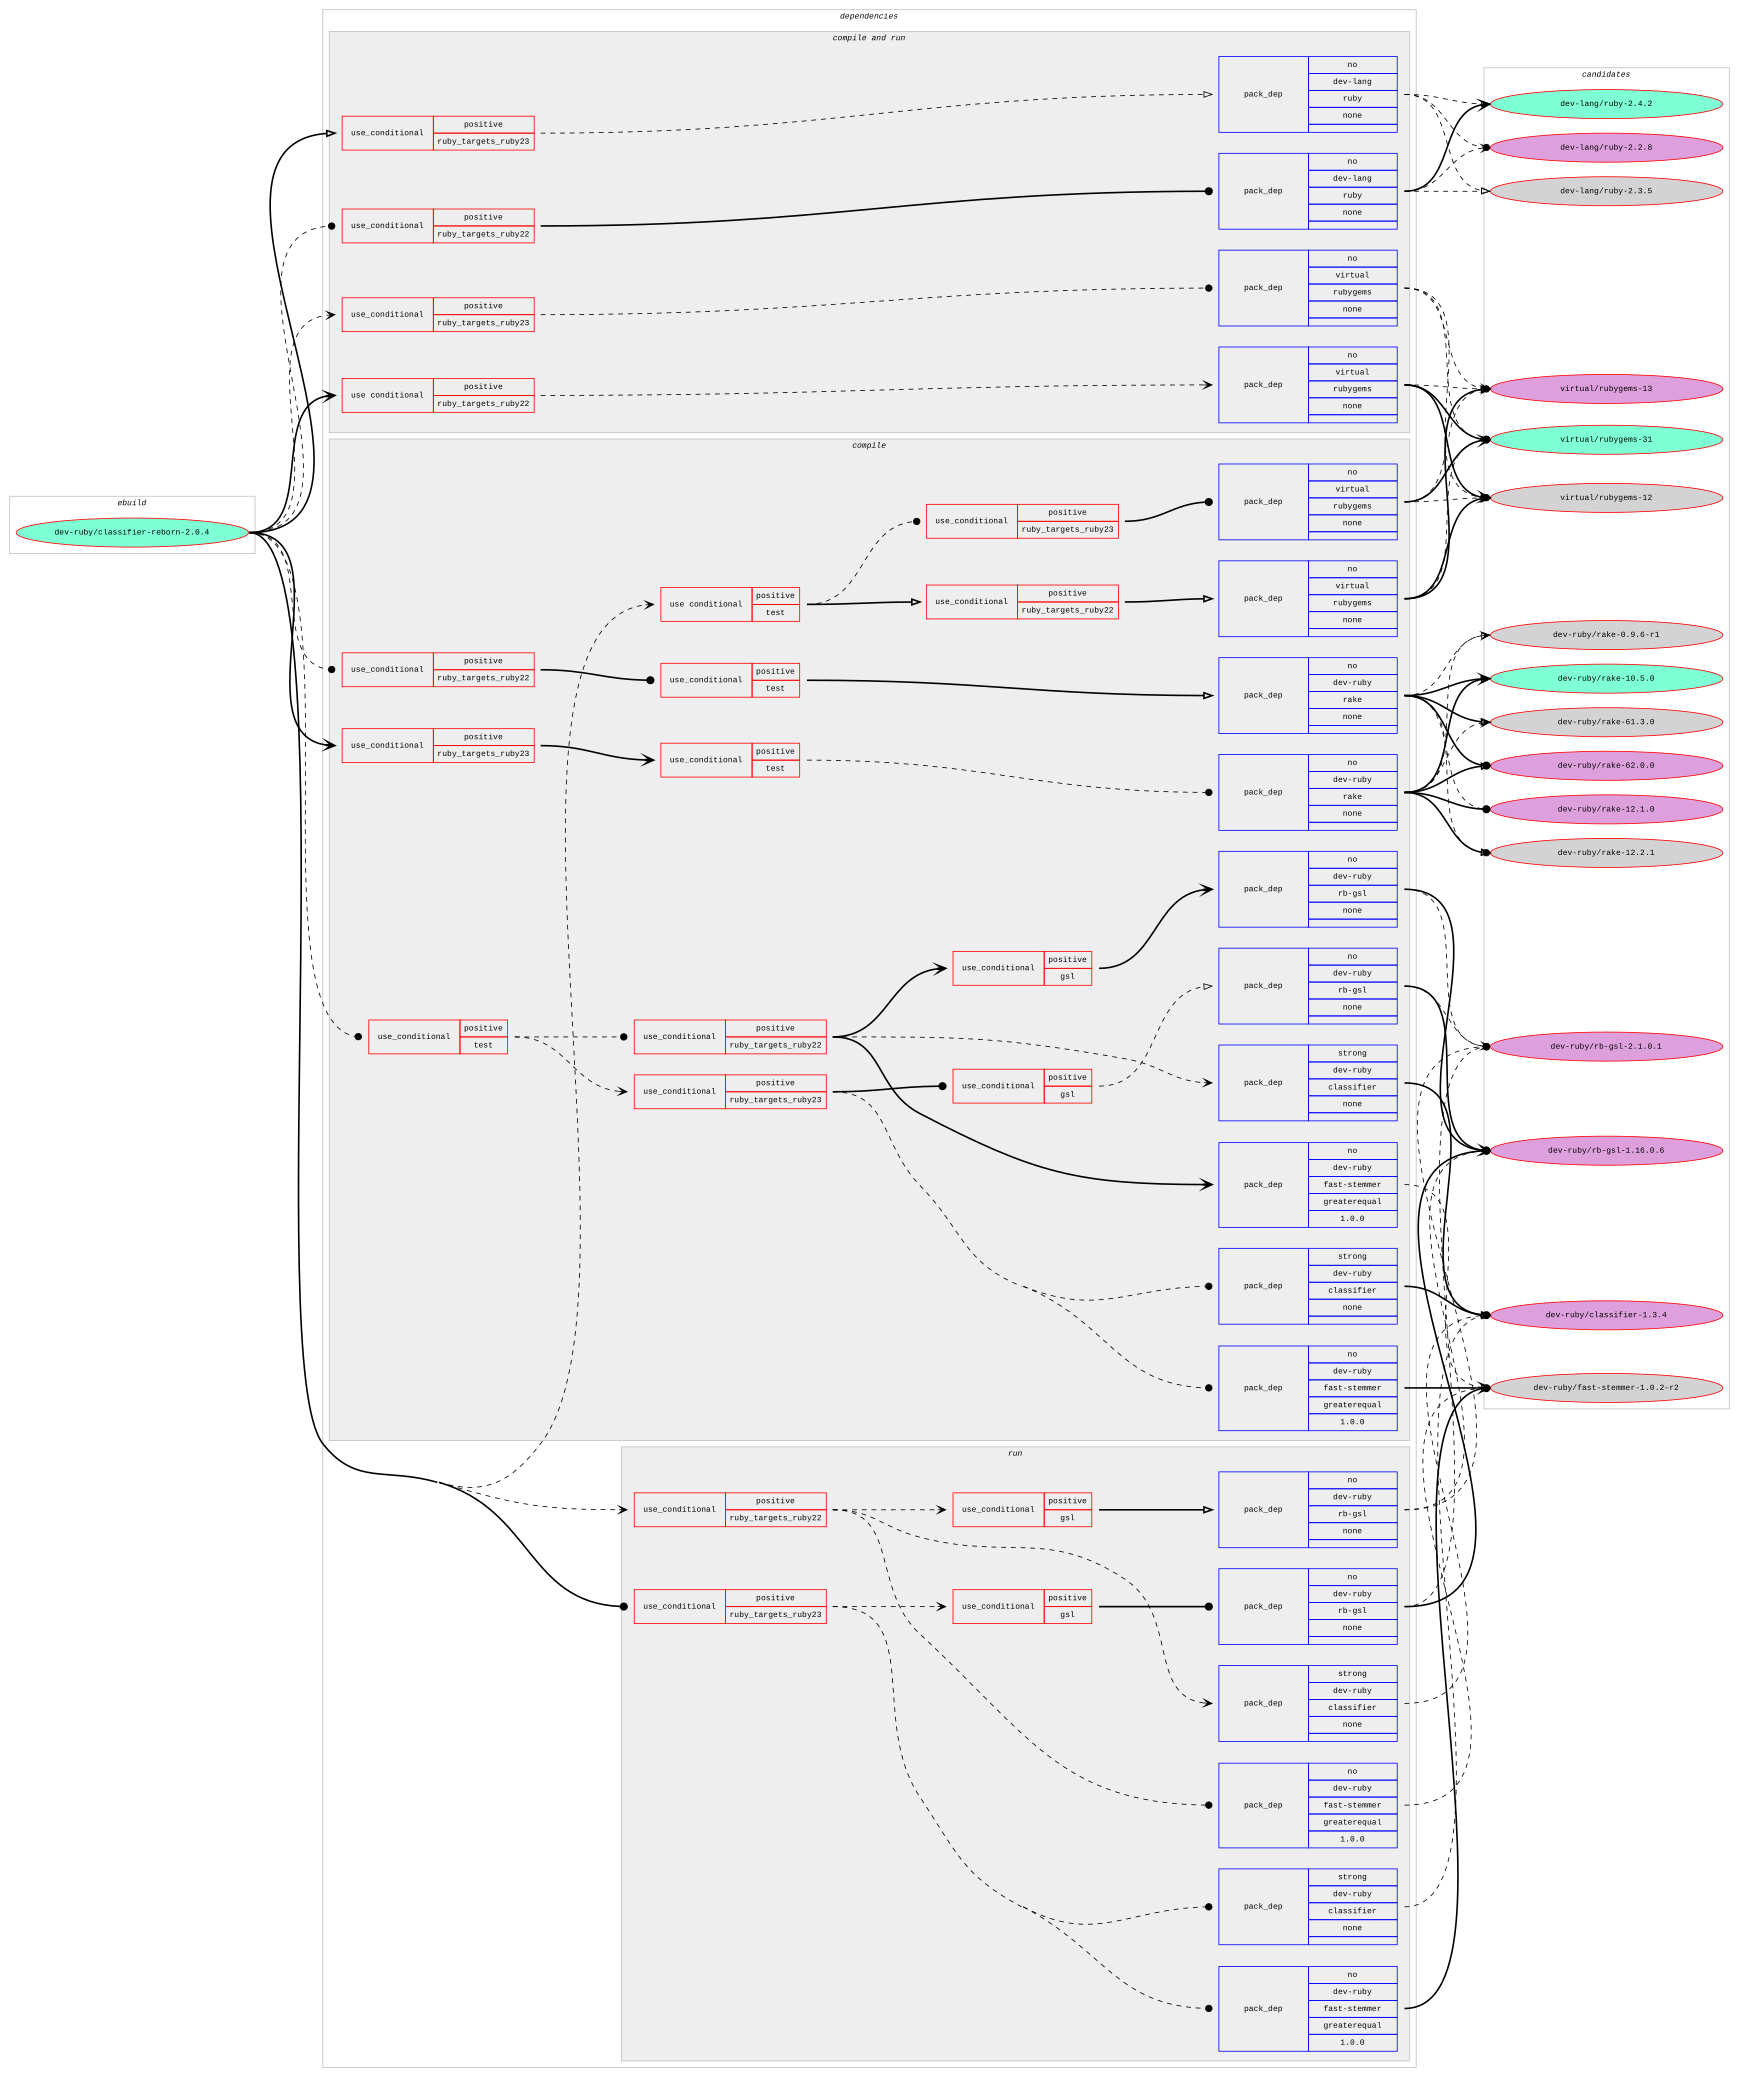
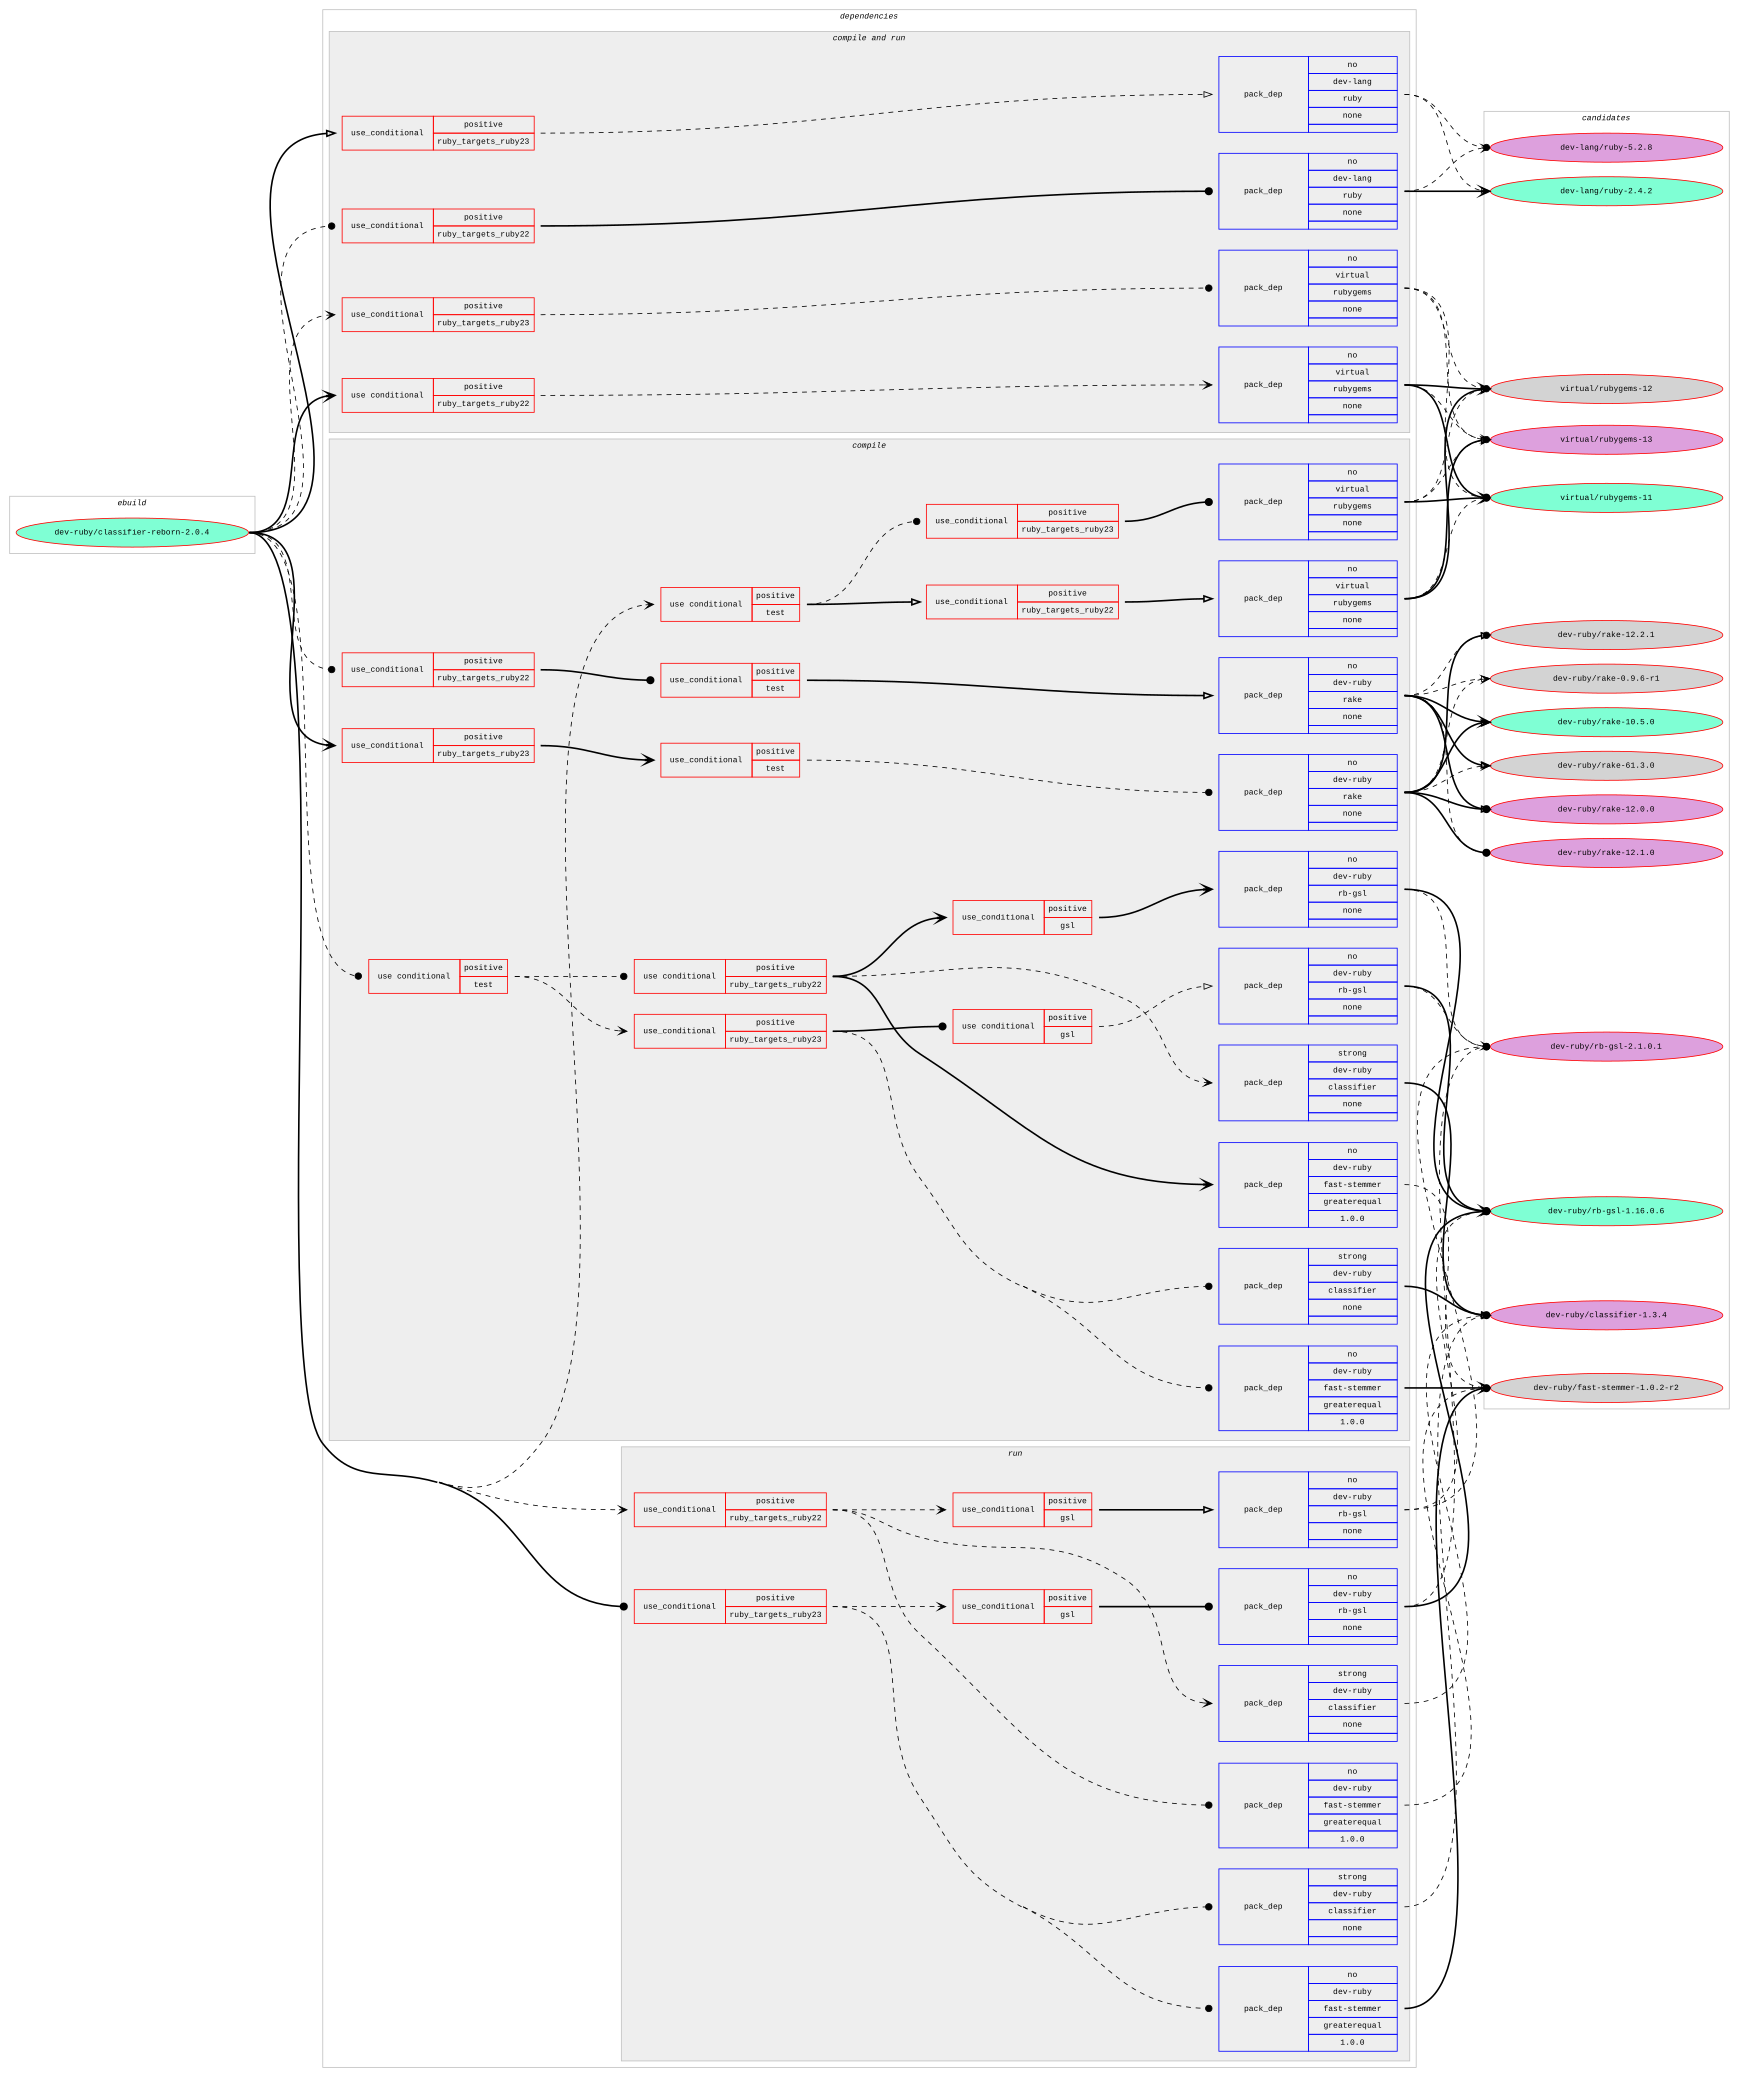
node "dev-lang/ruby-2.2.8": label "dev-lang/ruby-2.2.8" -> "dev-lang/ruby-5.2.8"
node "dev-lang/ruby-2.3.5": removed
node "virtual/rubygems-31": label "virtual/rubygems-31" -> "virtual/rubygems-11"
node "dev-ruby/rake-62.0.0": label "dev-ruby/rake-62.0.0" -> "dev-ruby/rake-12.0.0"
node "dev-ruby/rb-gsl-1.16.0.6": fillcolor plum -> aquamarine
